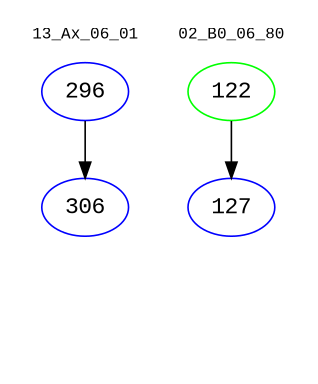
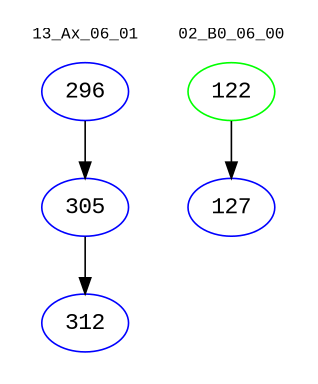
cluster "02_B0_06_80": label "02_B0_06_80" -> "02_B0_06_00"
node "306": label "306" -> "305"
node "312": added
